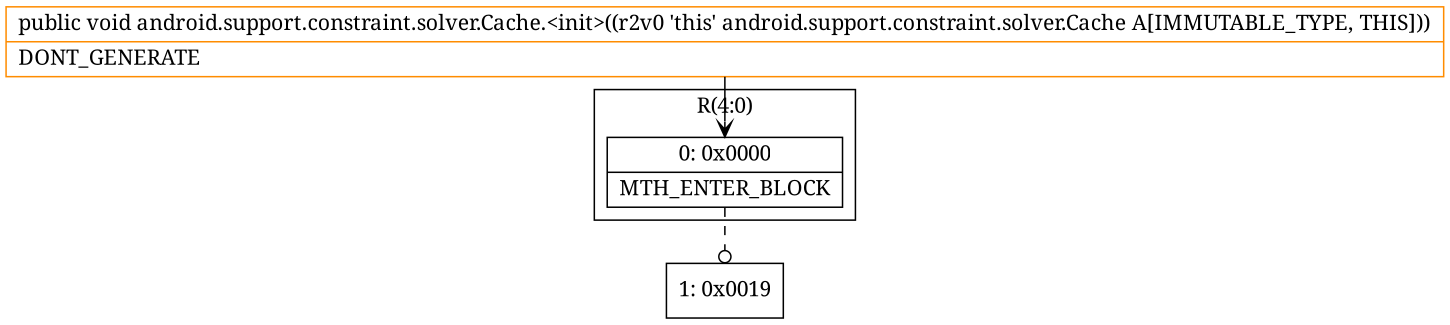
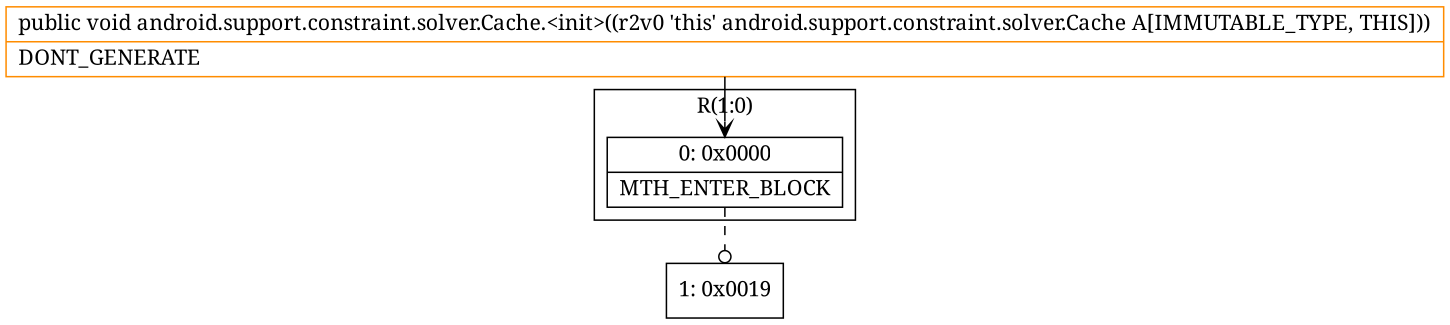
cluster "R(4:0)": label "R(4:0)" -> "R(1:0)"
